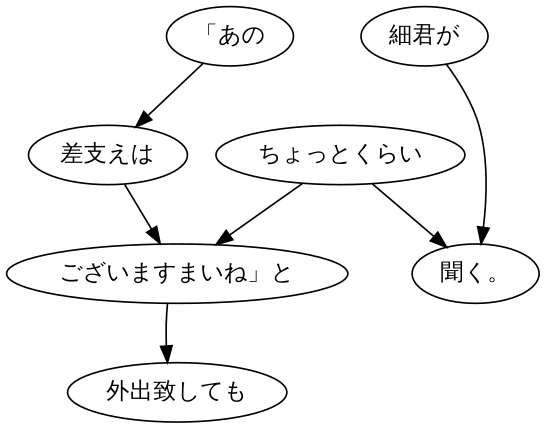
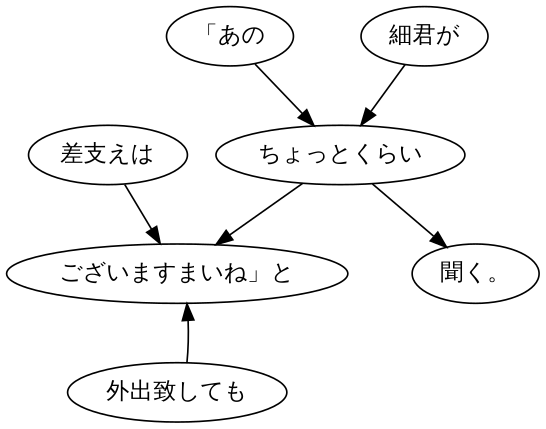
edge "「あの" -> "差支えは": now "「あの" -> "ちょっとくらい"
edge "細君が" -> "聞く。": now "細君が" -> "ちょっとくらい"
edge "ございますまいね」と" -> "外出致しても": reversed
